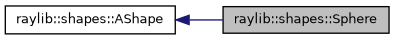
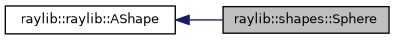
node "raylib::shapes::AShape": label "raylib::shapes::AShape" -> "raylib::raylib::AShape"
